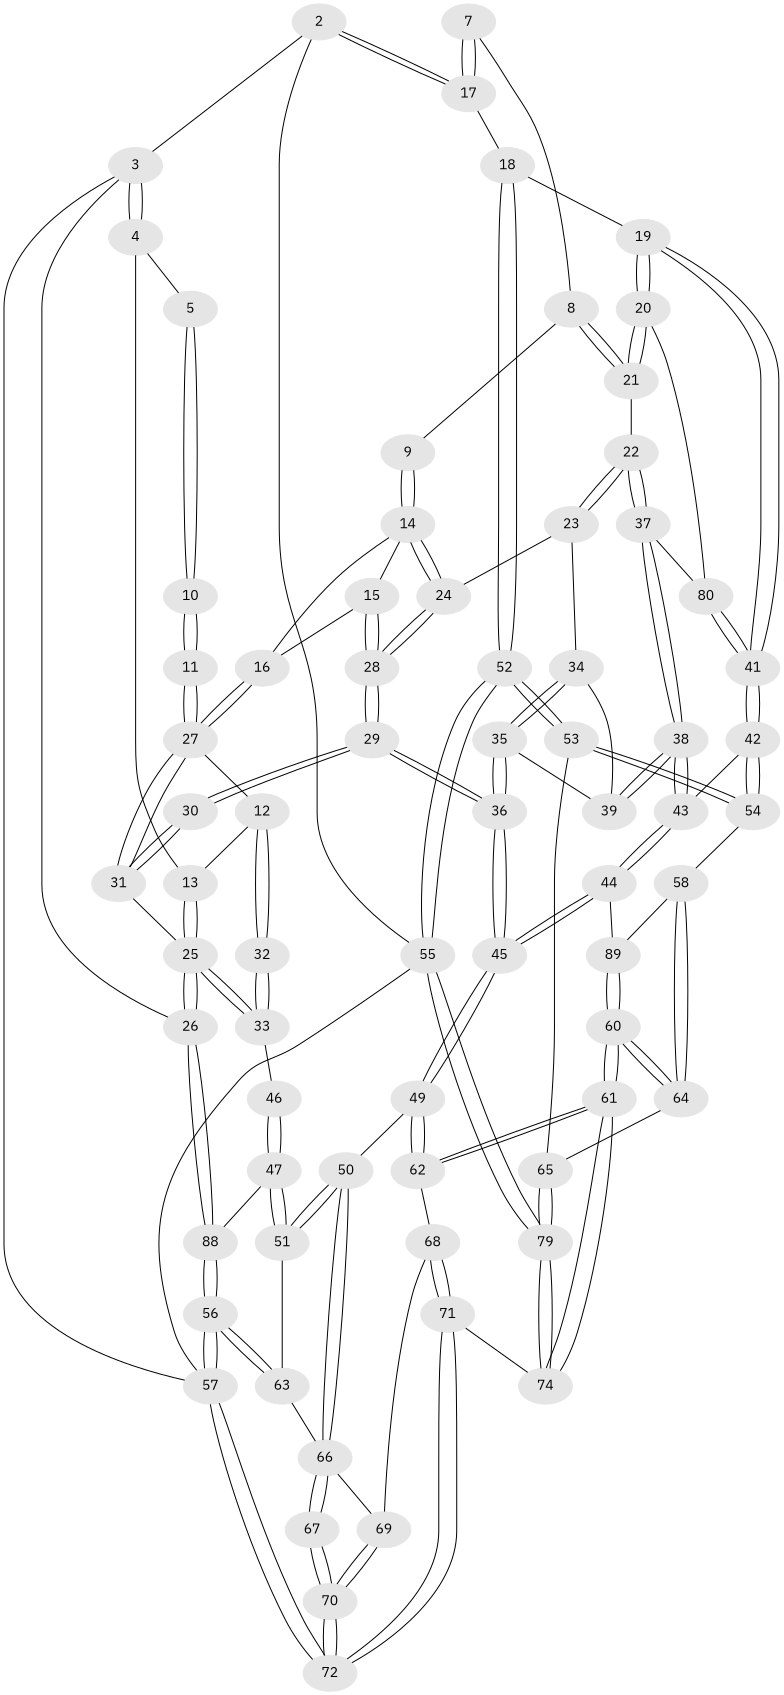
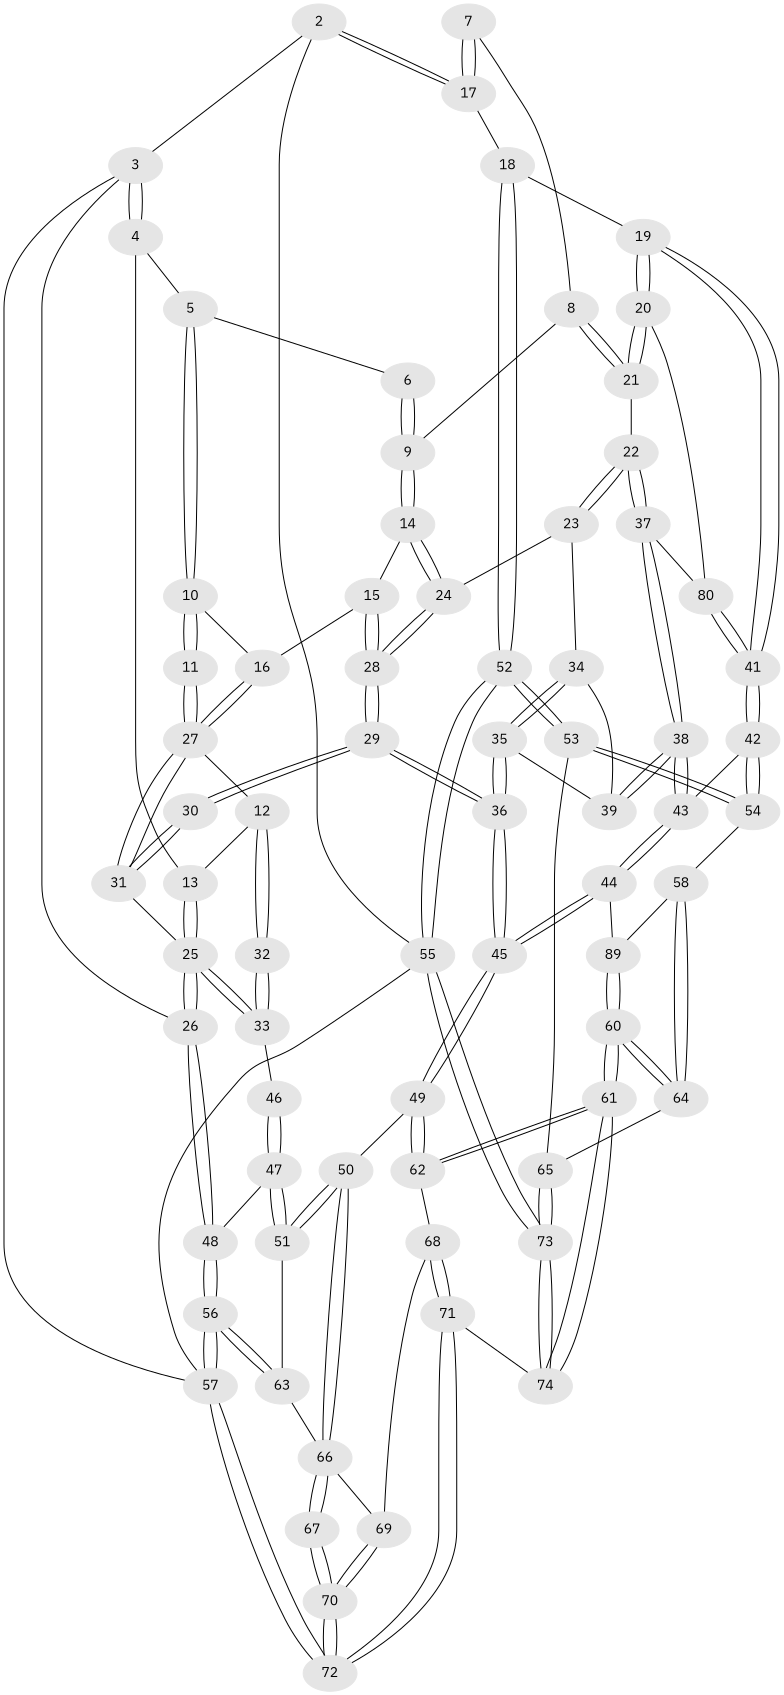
node "6": added
edge "14" -- "16": now "10" -- "16"
node "88": label "88" -> "48"
node "79": label "79" -> "73"
